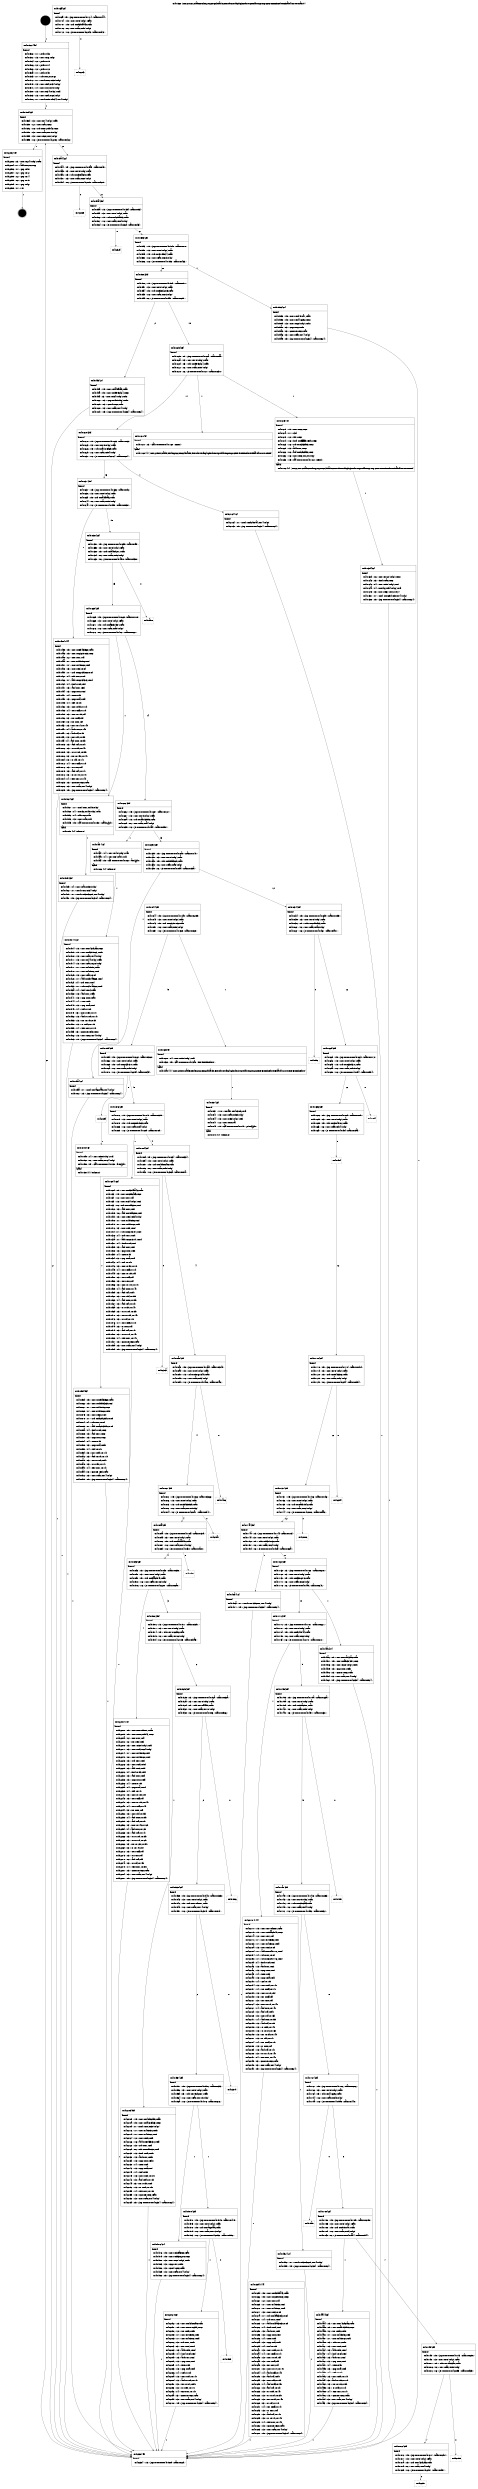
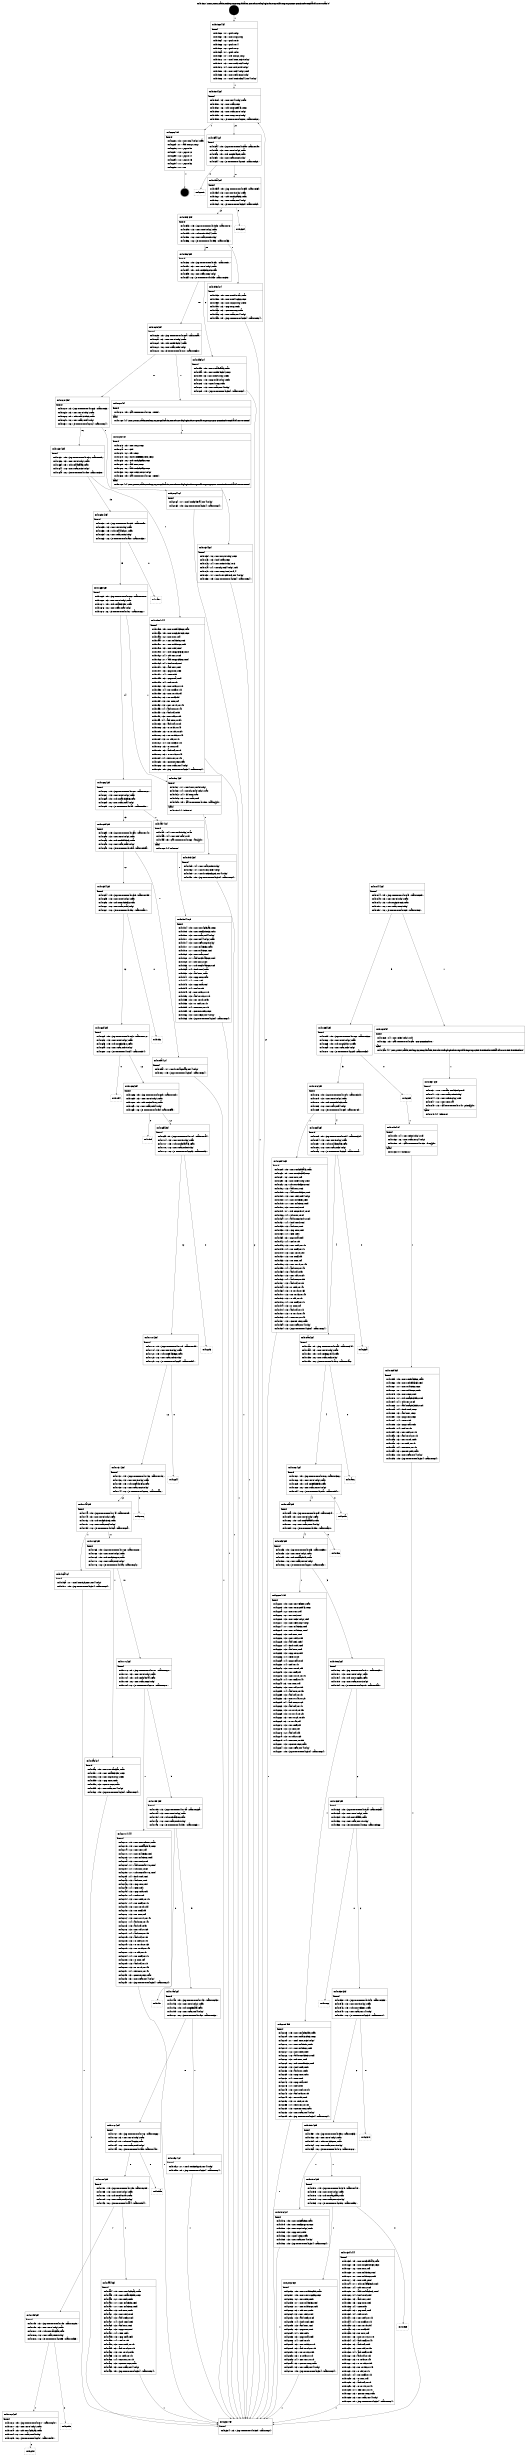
edge "0x401605 [25]" -> "0x401c15 [40]": now "0x401c10 [5]" -> "0x401c15 [40]"
edge "0x4016e6 [25]" -> "0x4016ff [25]": added, label "12"
edge "0x401f0f" -> "0x401718 [25]": now "0x4016ff [25]" -> "0x401718 [25]"
edge "0x402200 [140]" -> "0x402384 [5]": removed, label "1"
